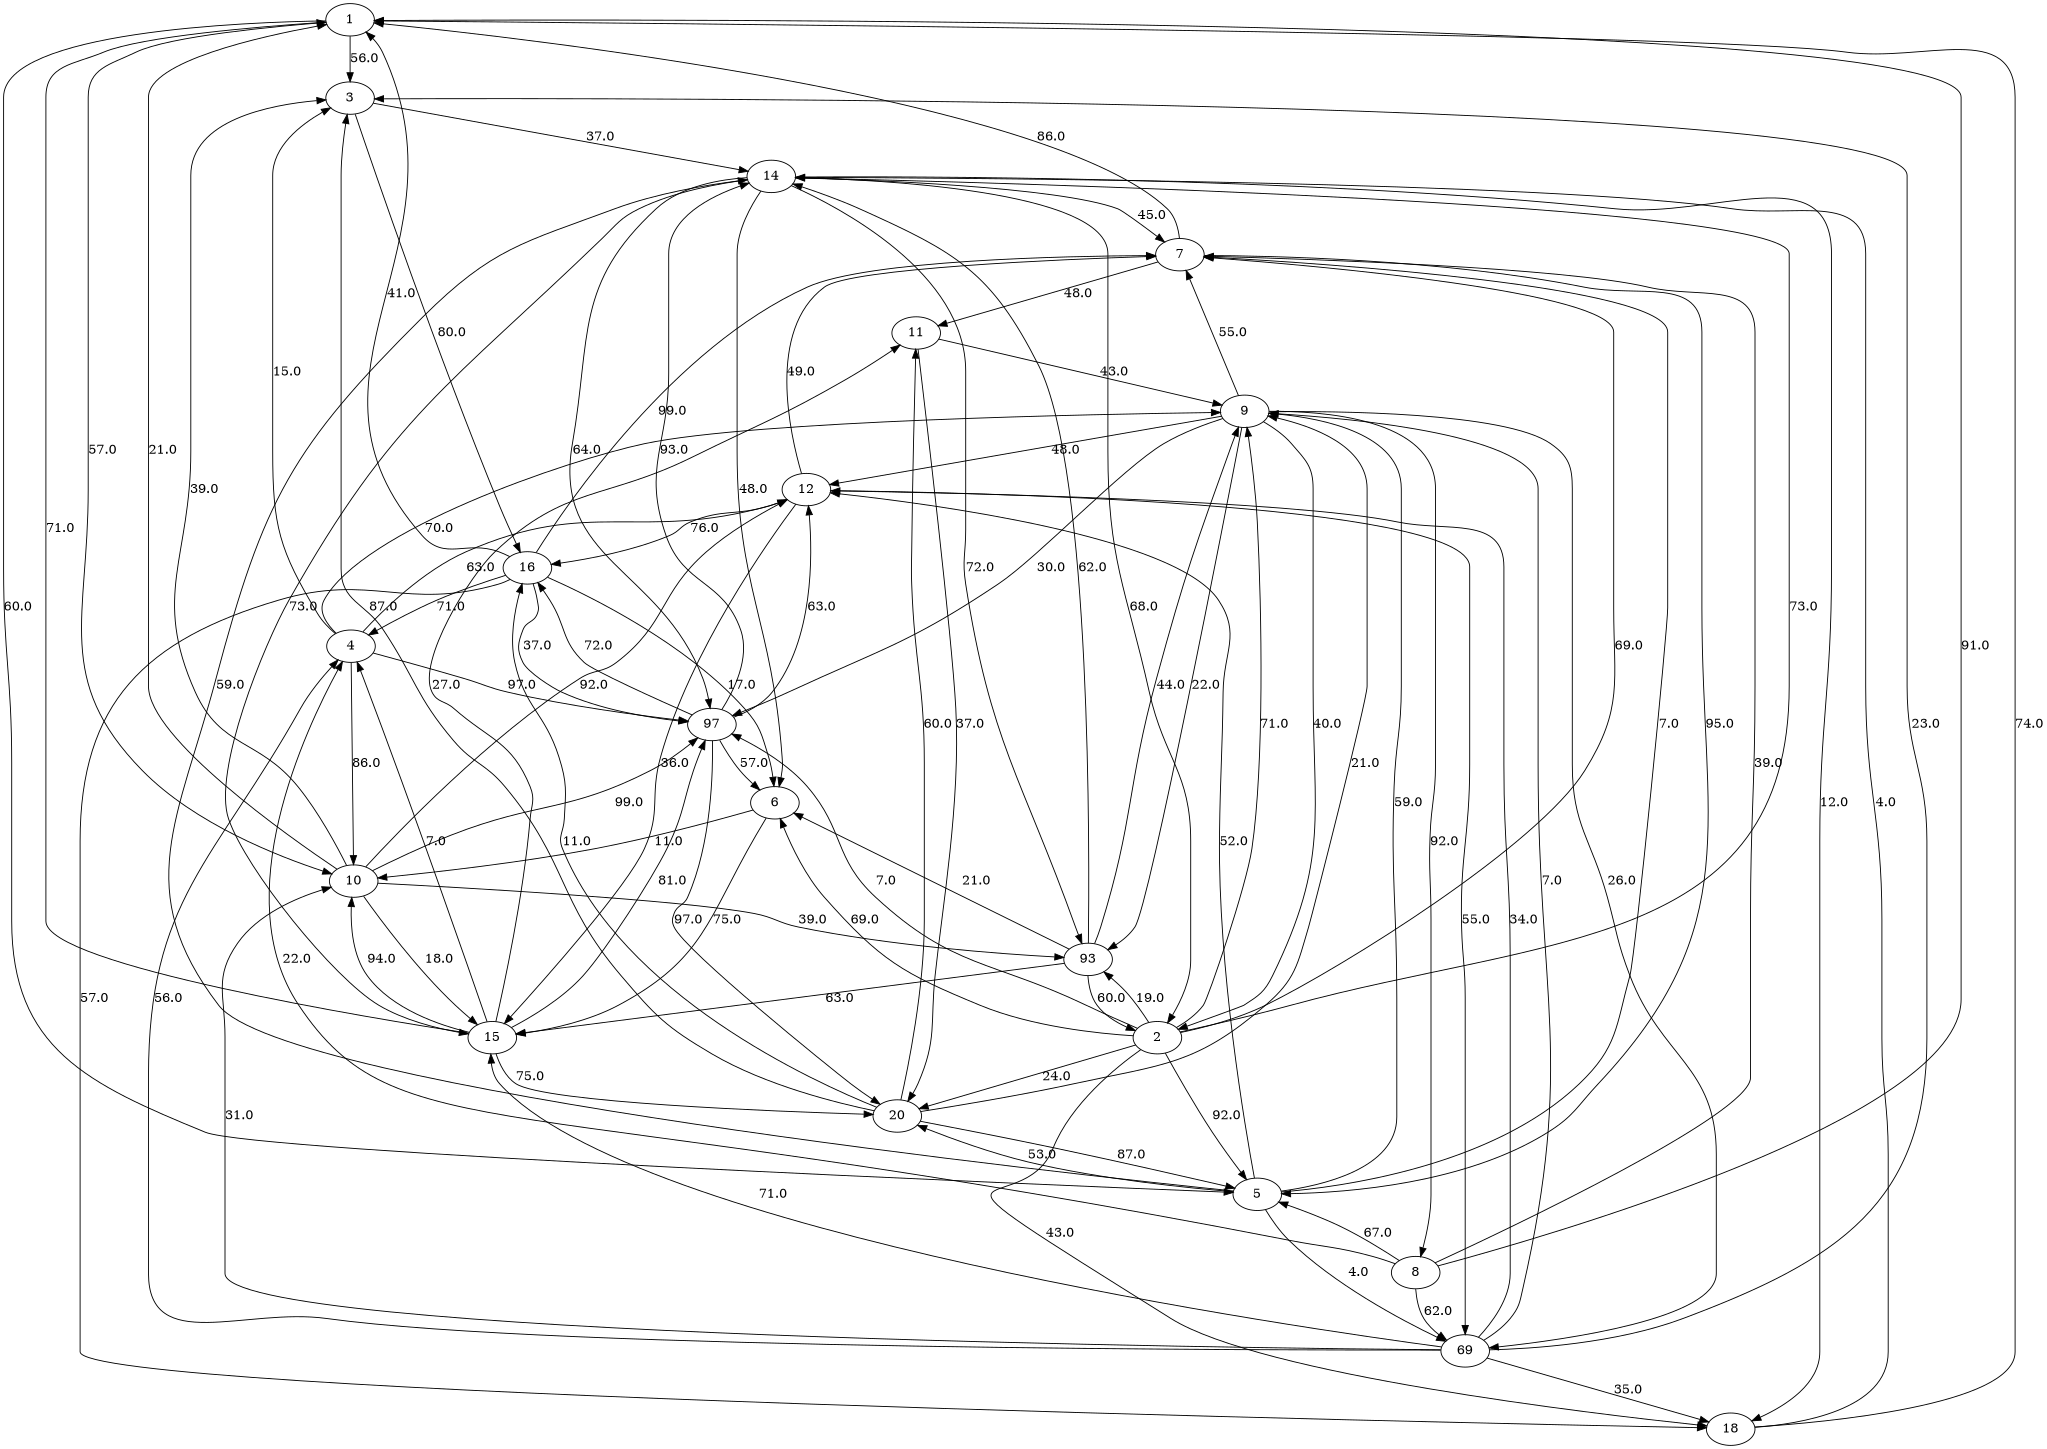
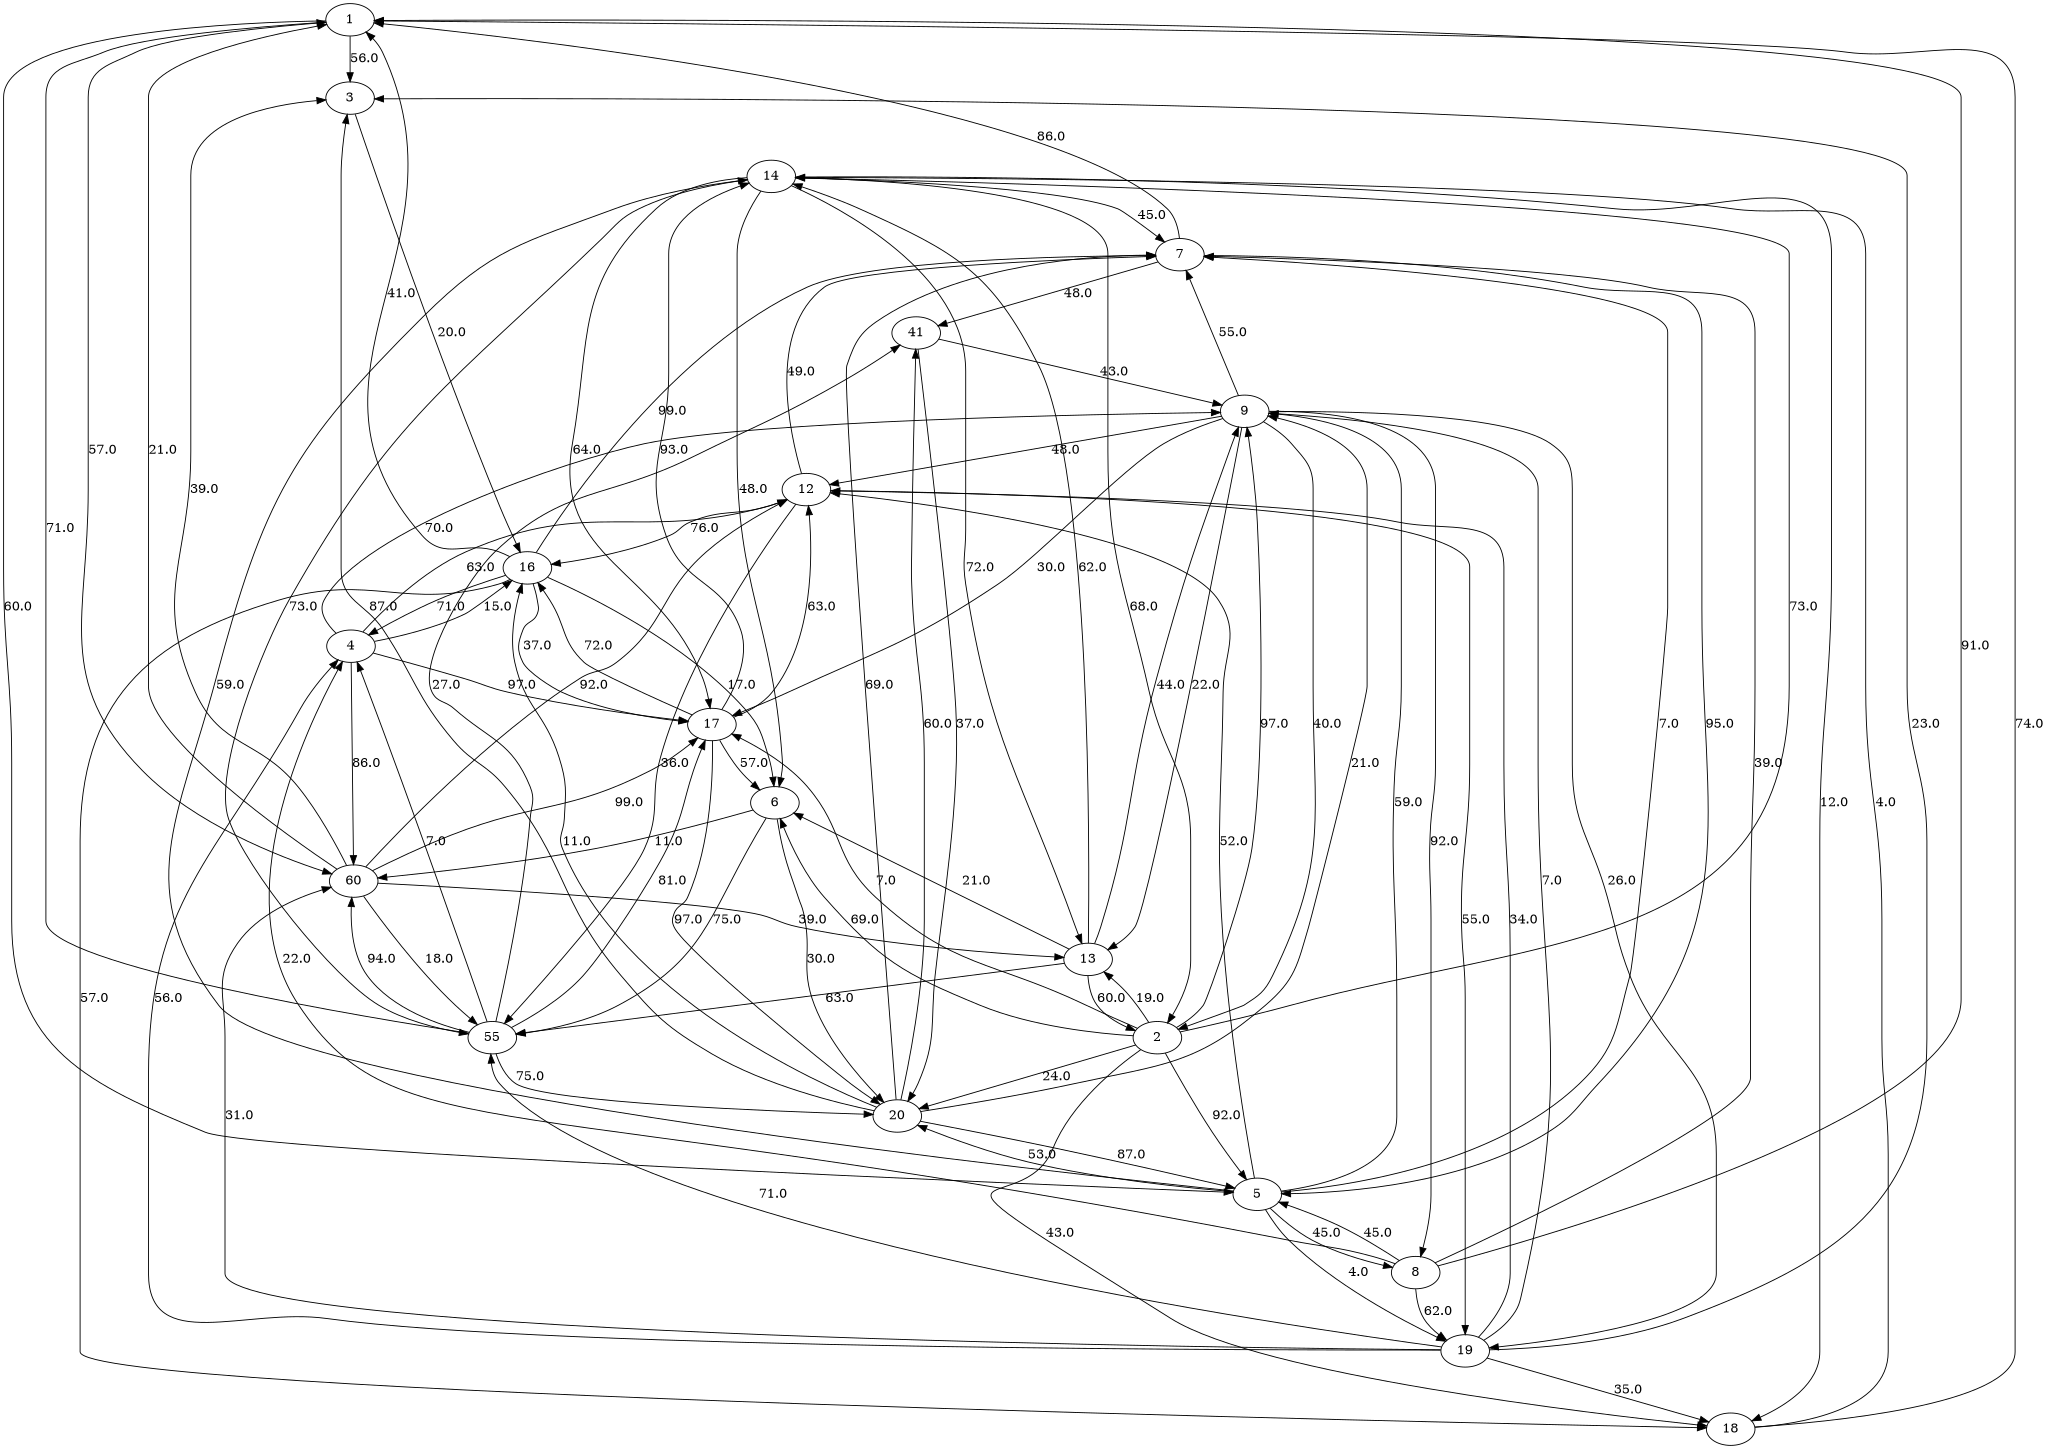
edge "3" -> "14": removed, label "37.0"
edge "3" -> "16": label "80.0" -> "20.0"
node "11": label "11" -> "41"
edge "4" -> "3": now "4" -> "16"
edge "2" -> "7": now "20" -> "7"
node "97": label "97" -> "17"
edge "2" -> "9": label "71.0" -> "97.0"
node "10": label "10" -> "60"
node "93": label "93" -> "13"
edge "6" -> "20": added, label "30.0"
node "15": label "15" -> "55"
edge "8" -> "5": label "67.0" -> "45.0"
edge "5" -> "8": added, label "45.0"
node "69": label "69" -> "19"
